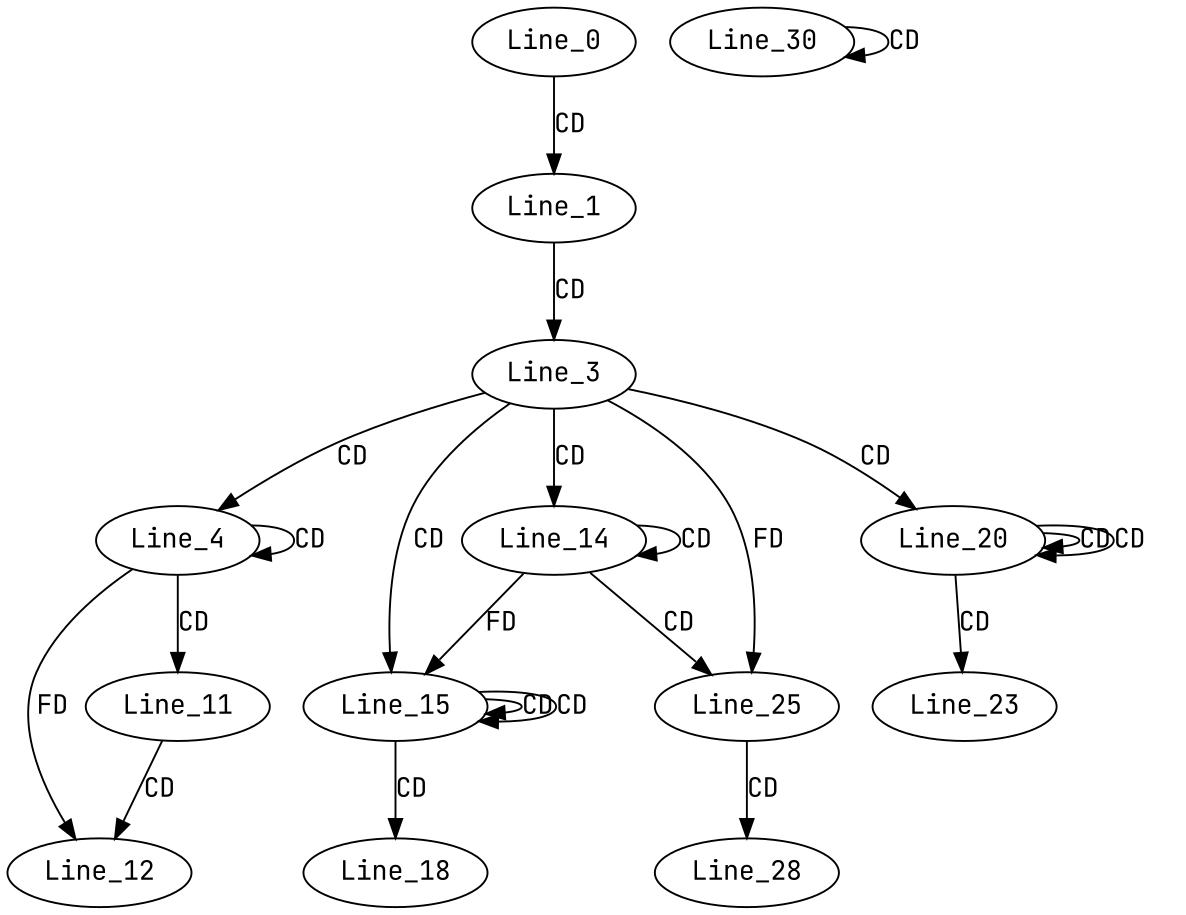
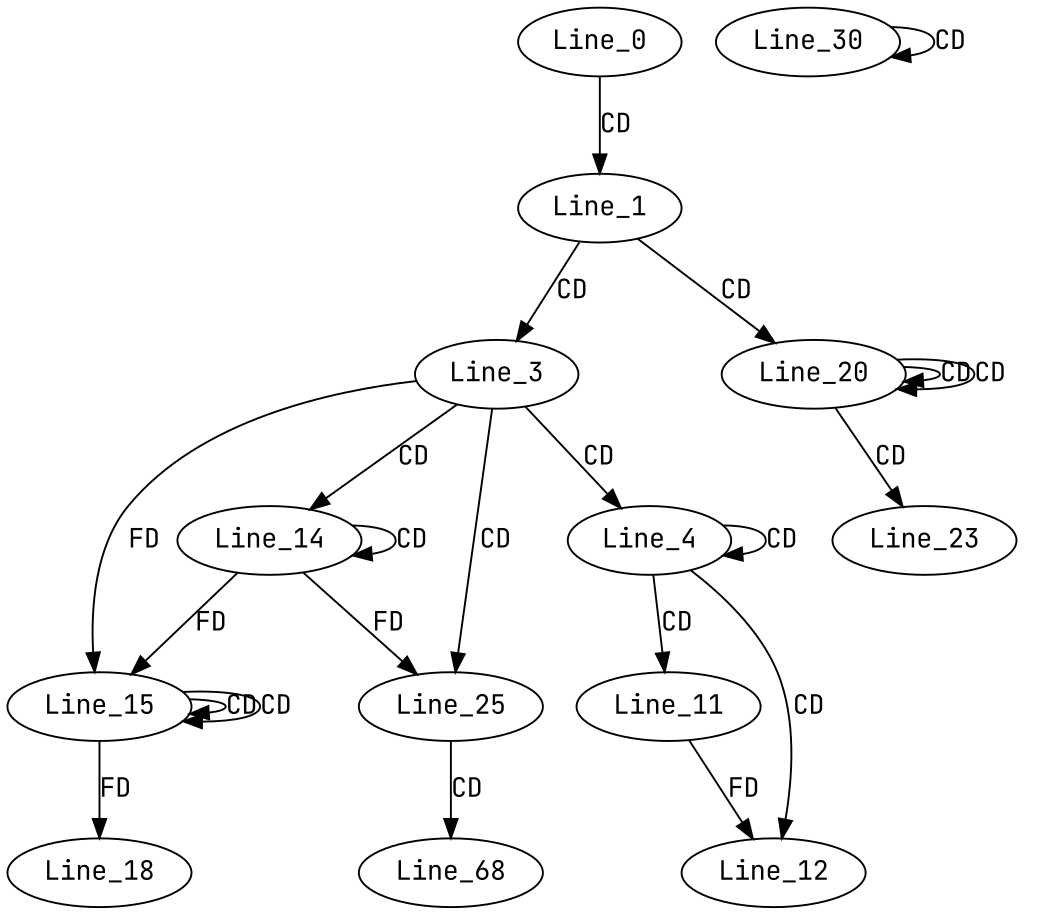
edge "Line_3" -> "Line_20": now "Line_1" -> "Line_20"
edge "Line_3" -> "Line_15": label "CD" -> "FD"
edge "Line_3" -> "Line_25": label "FD" -> "CD"
edge "Line_14" -> "Line_25": label "CD" -> "FD"
edge "Line_4" -> "Line_12": label "FD" -> "CD"
edge "Line_11" -> "Line_12": label "CD" -> "FD"
edge "Line_15" -> "Line_18": label "CD" -> "FD"
node "Line_28": label "Line_28" -> "Line_68"
